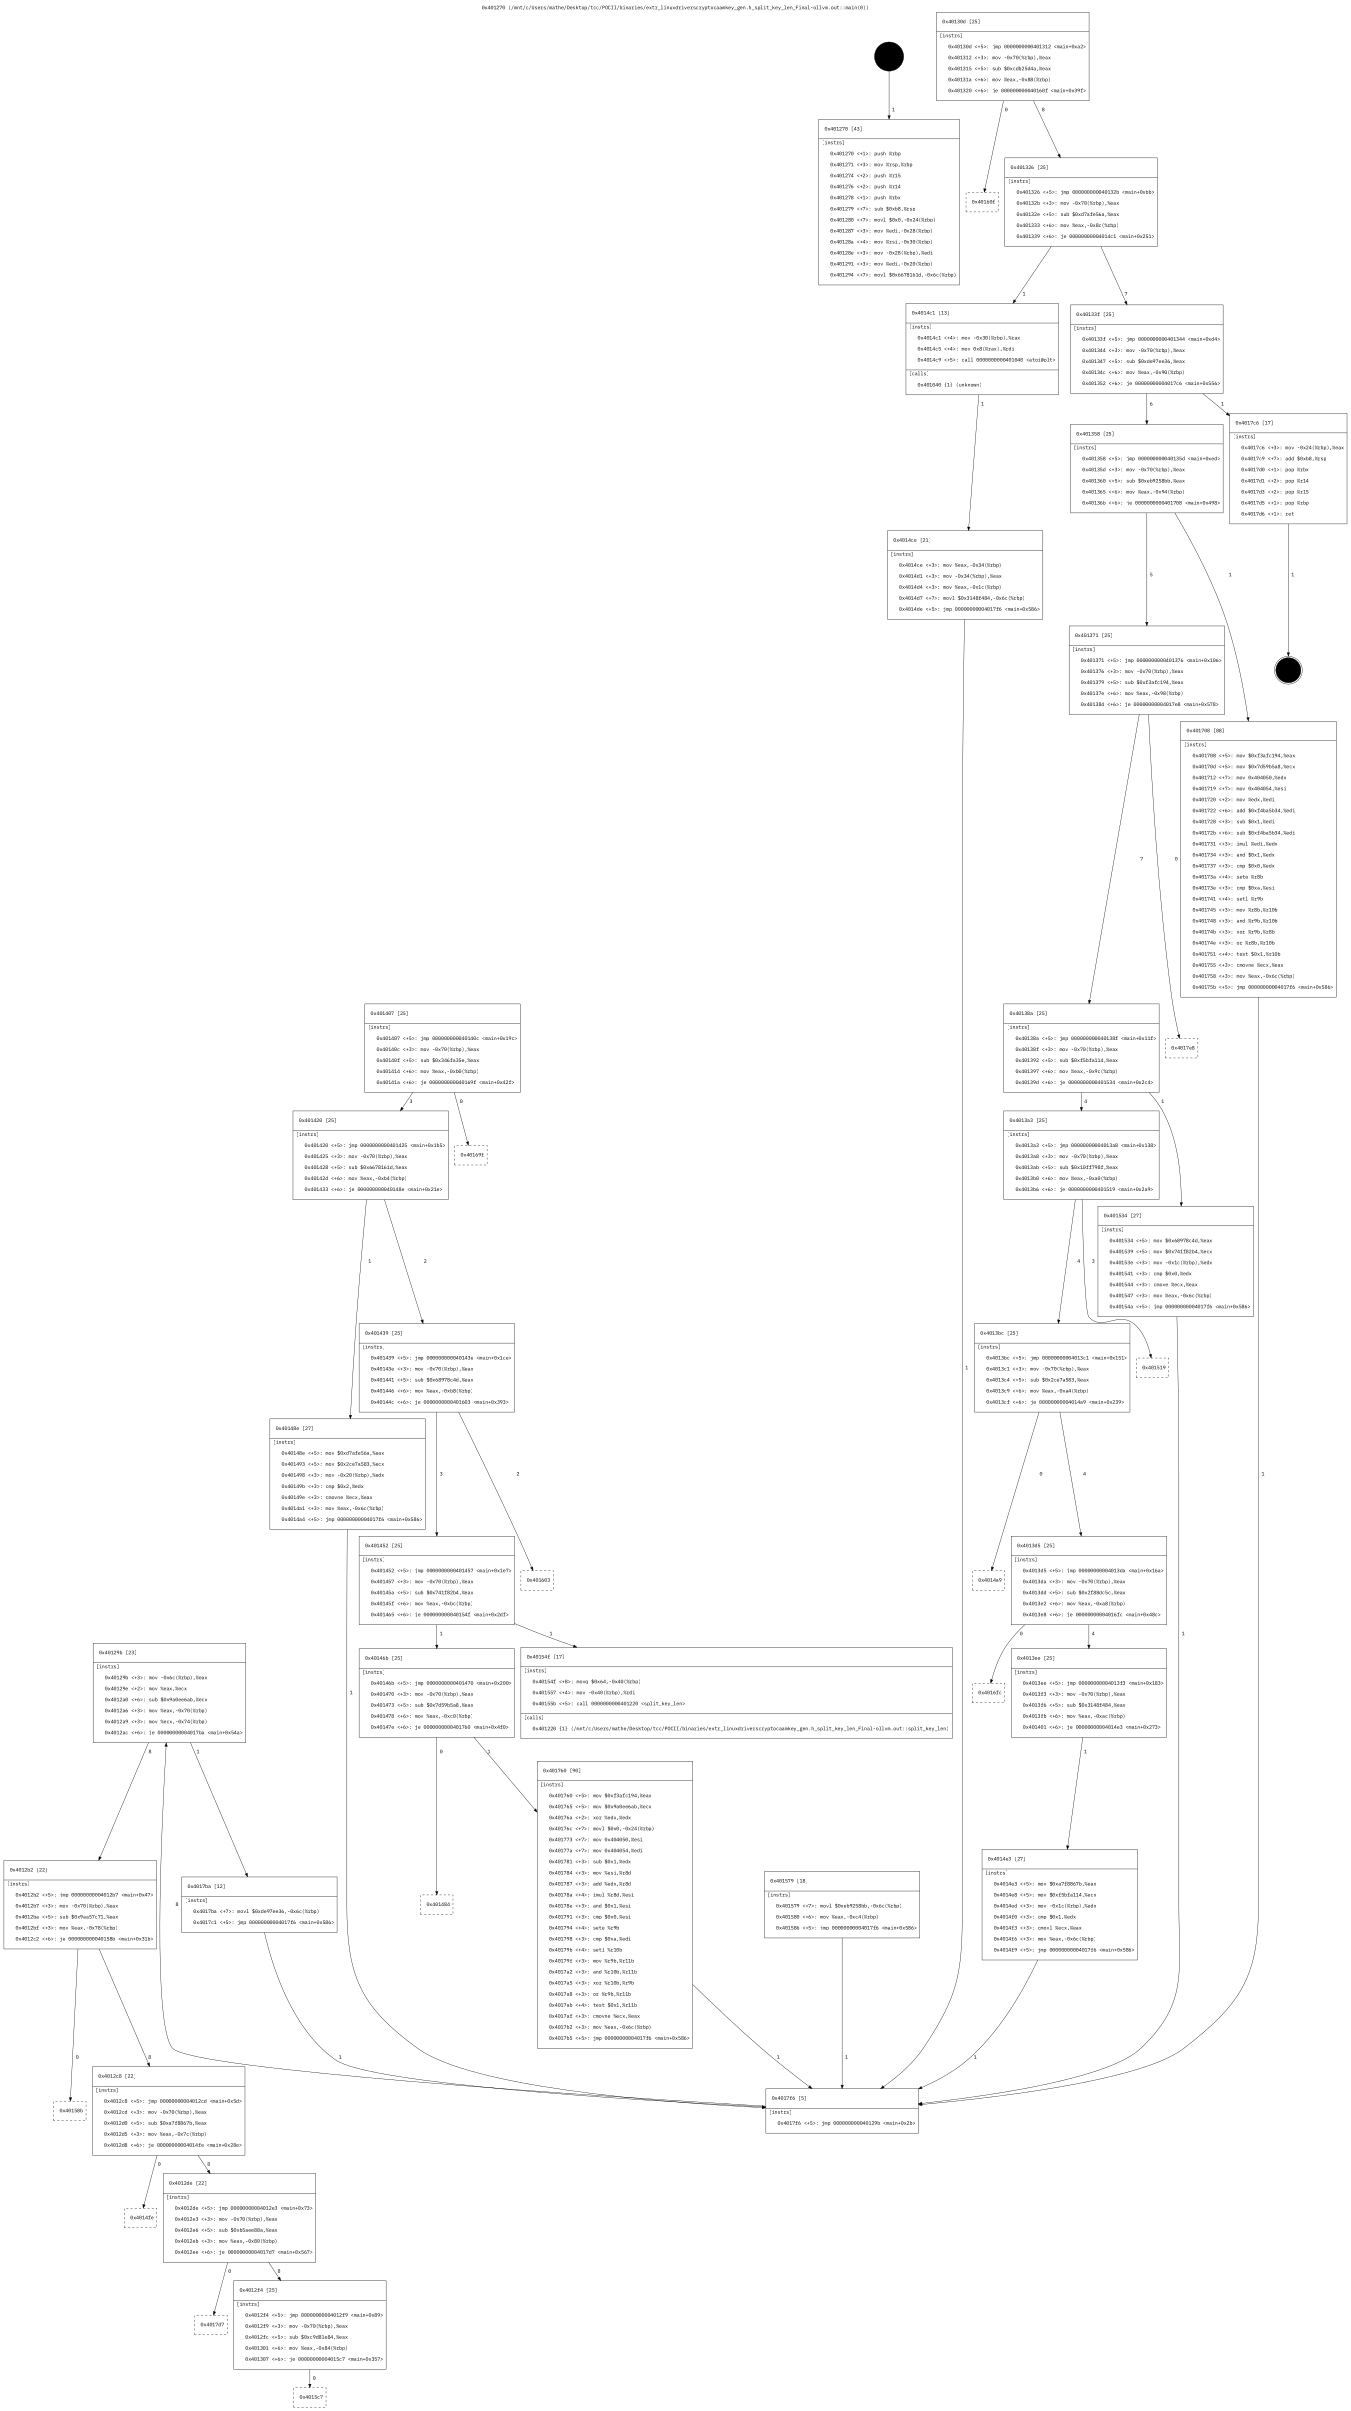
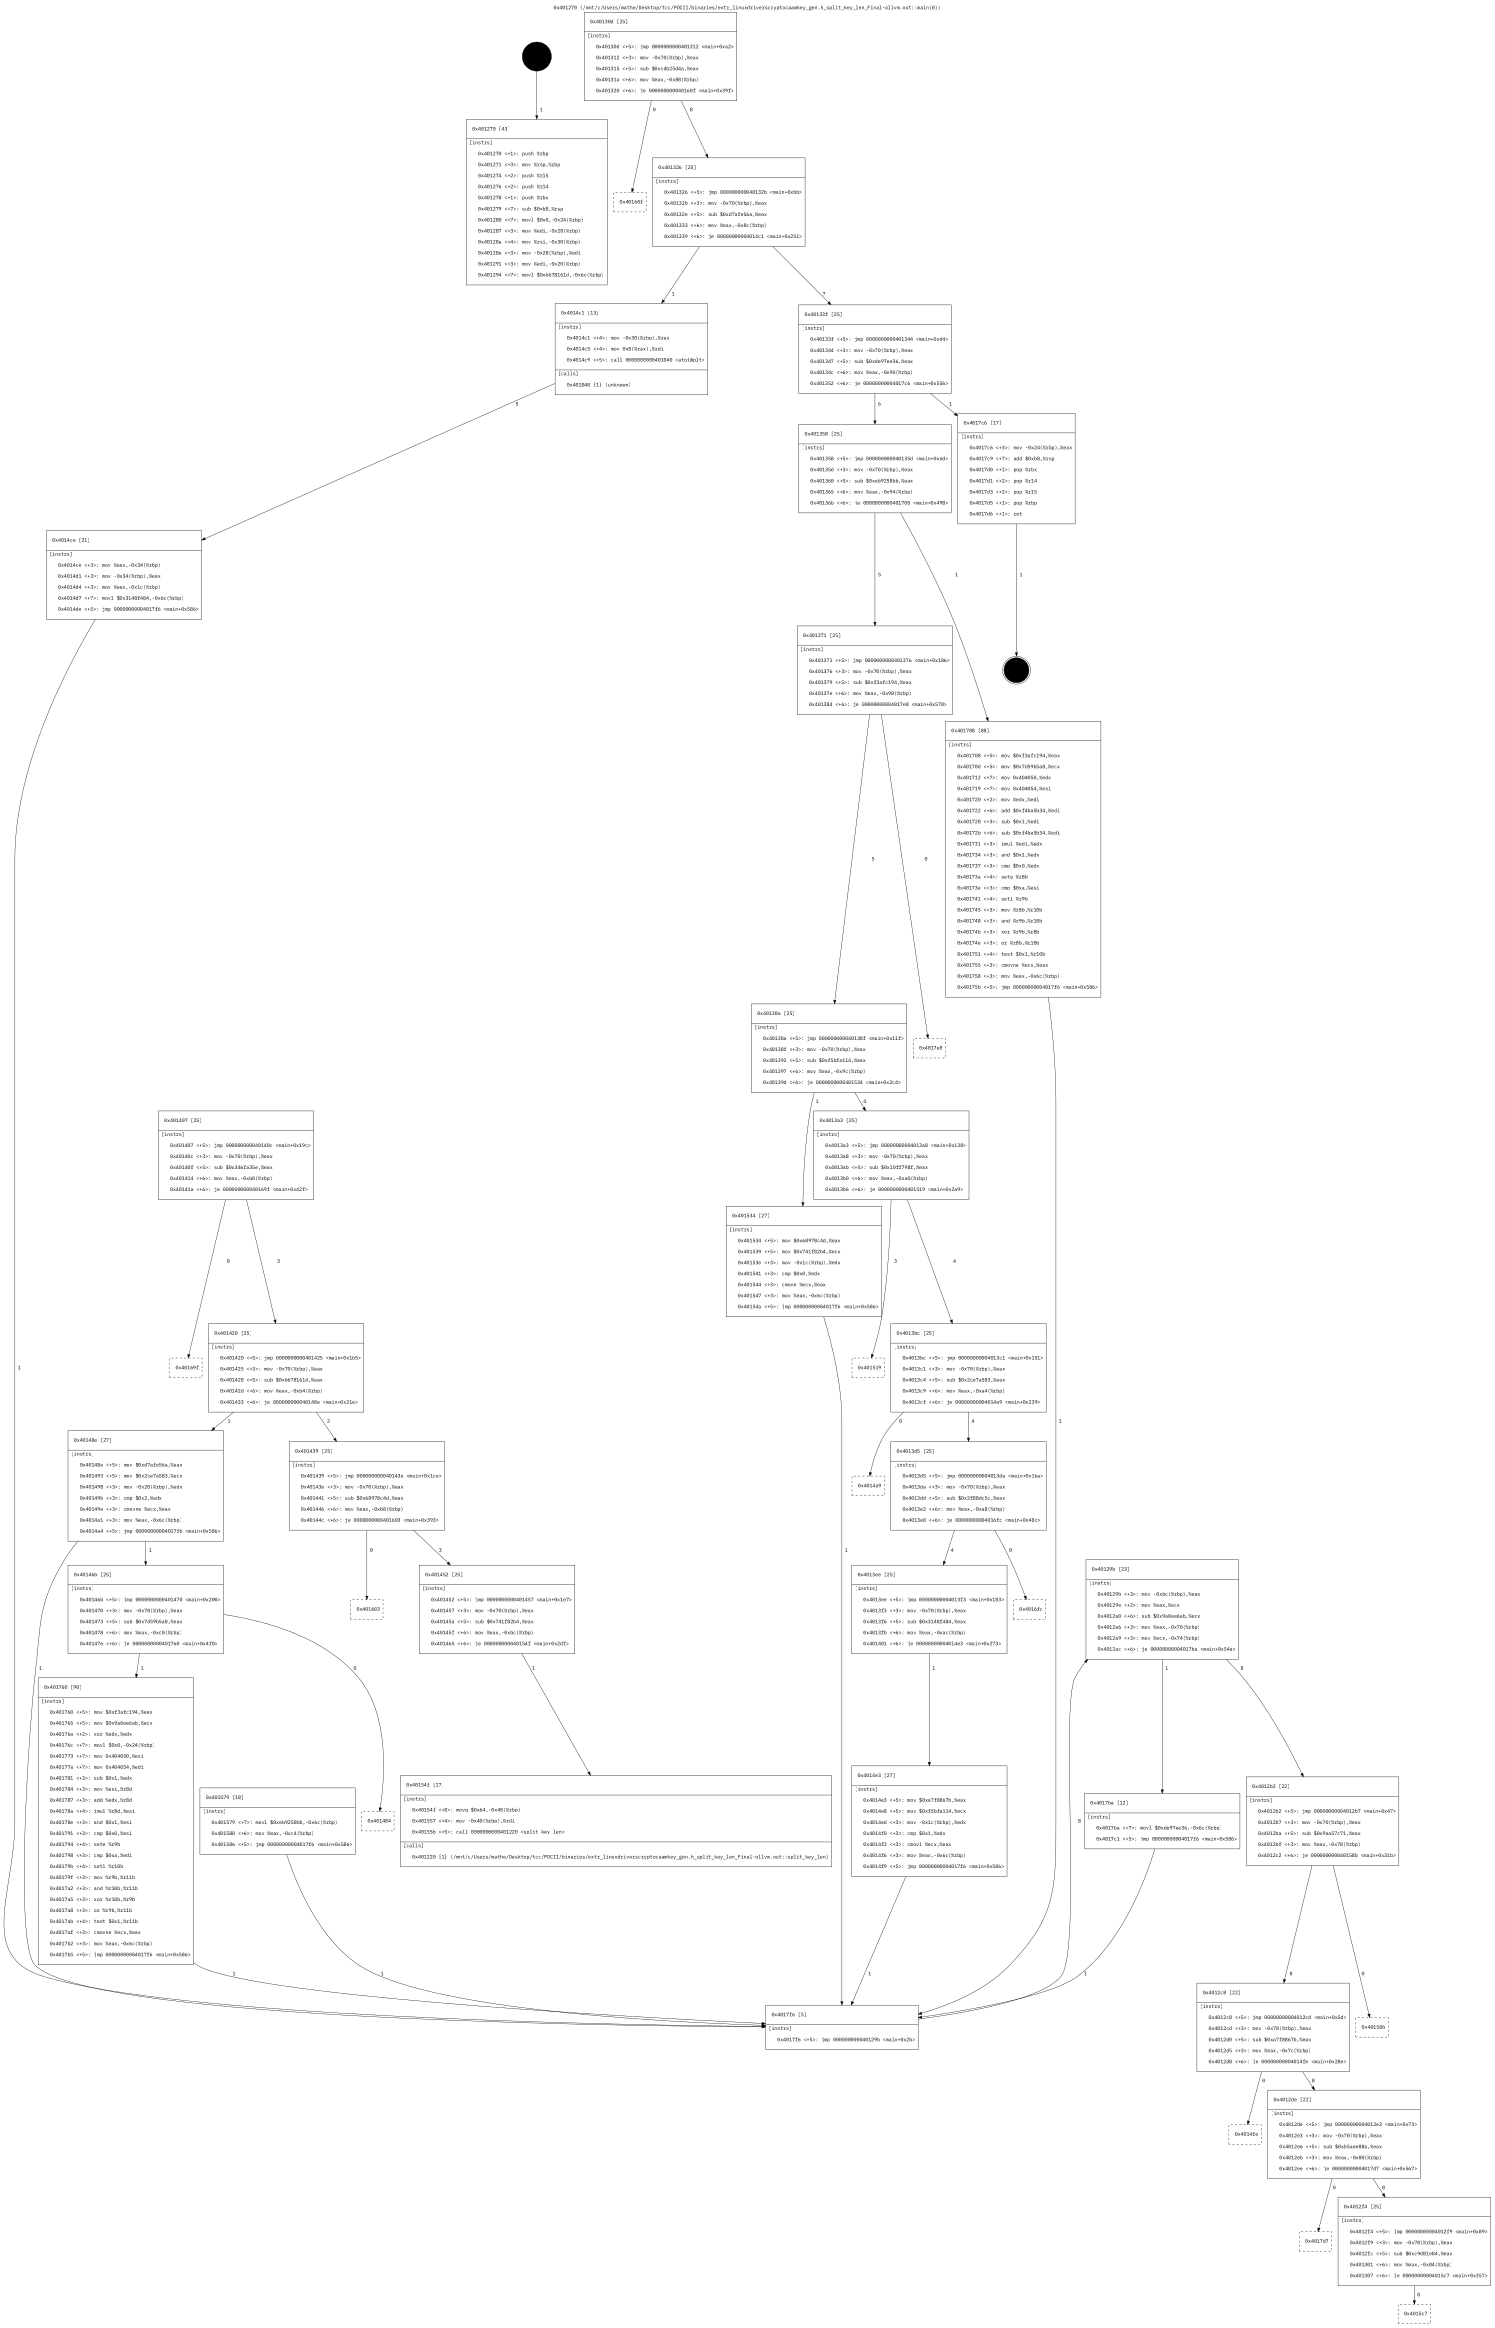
edge "0x4014c1 [13]" -> "0x4014ce [21]": label " 1" -> " 5"
edge "0x401371 [25]" -> "0x40138a [25]": label " 7" -> " 5"
edge "0x401439 [25]" -> "0x401603": label " 2" -> " 0"
edge "0x401452 [25]" -> "0x40146b [25]": now "0x40148e [27]" -> "0x40146b [25]"
